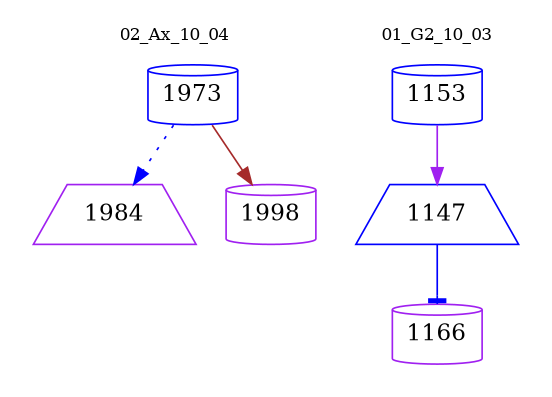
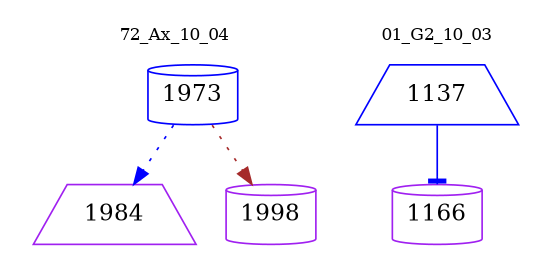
cluster "02_Ax_10_04": label "02_Ax_10_04" -> "72_Ax_10_04"
node "1153": removed
edge "1973" -> "1998": style solid -> dotted
node "1147": label "1147" -> "1137"
